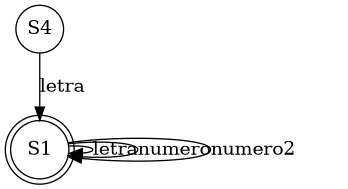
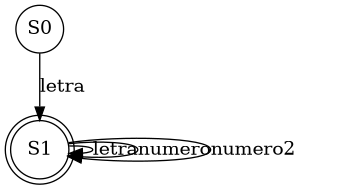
node "S4": label "S4" -> "S0"
